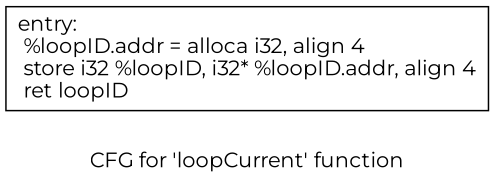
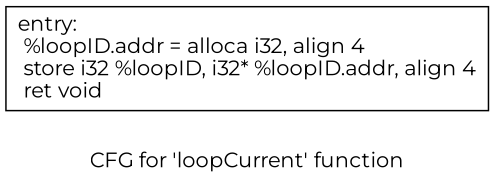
node "entry:": text "ret loopID" -> "ret void"
